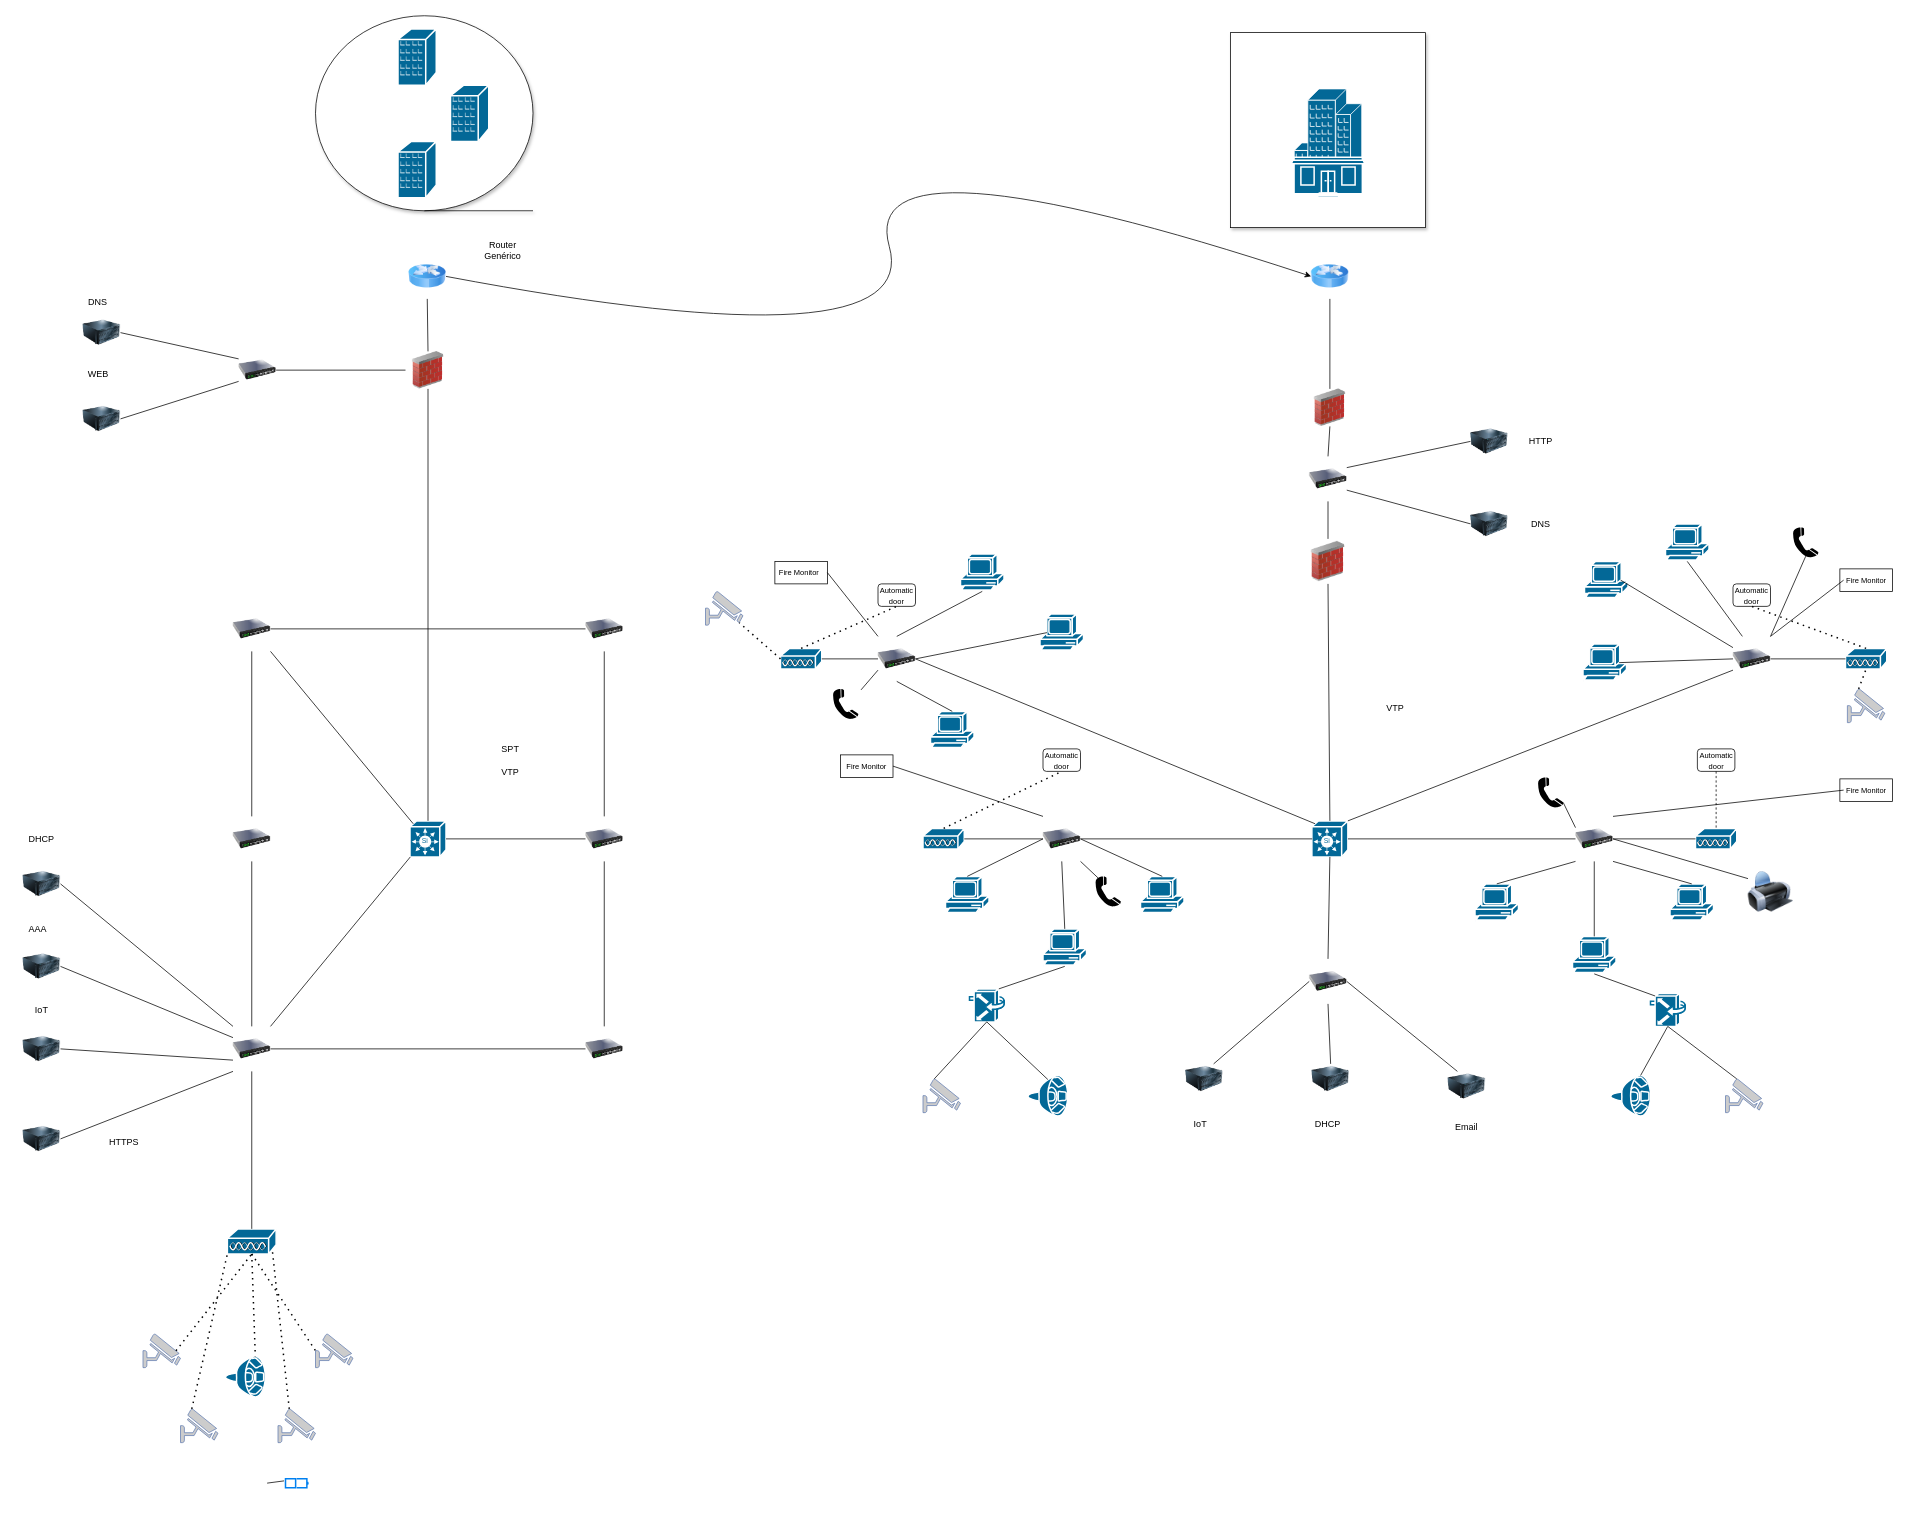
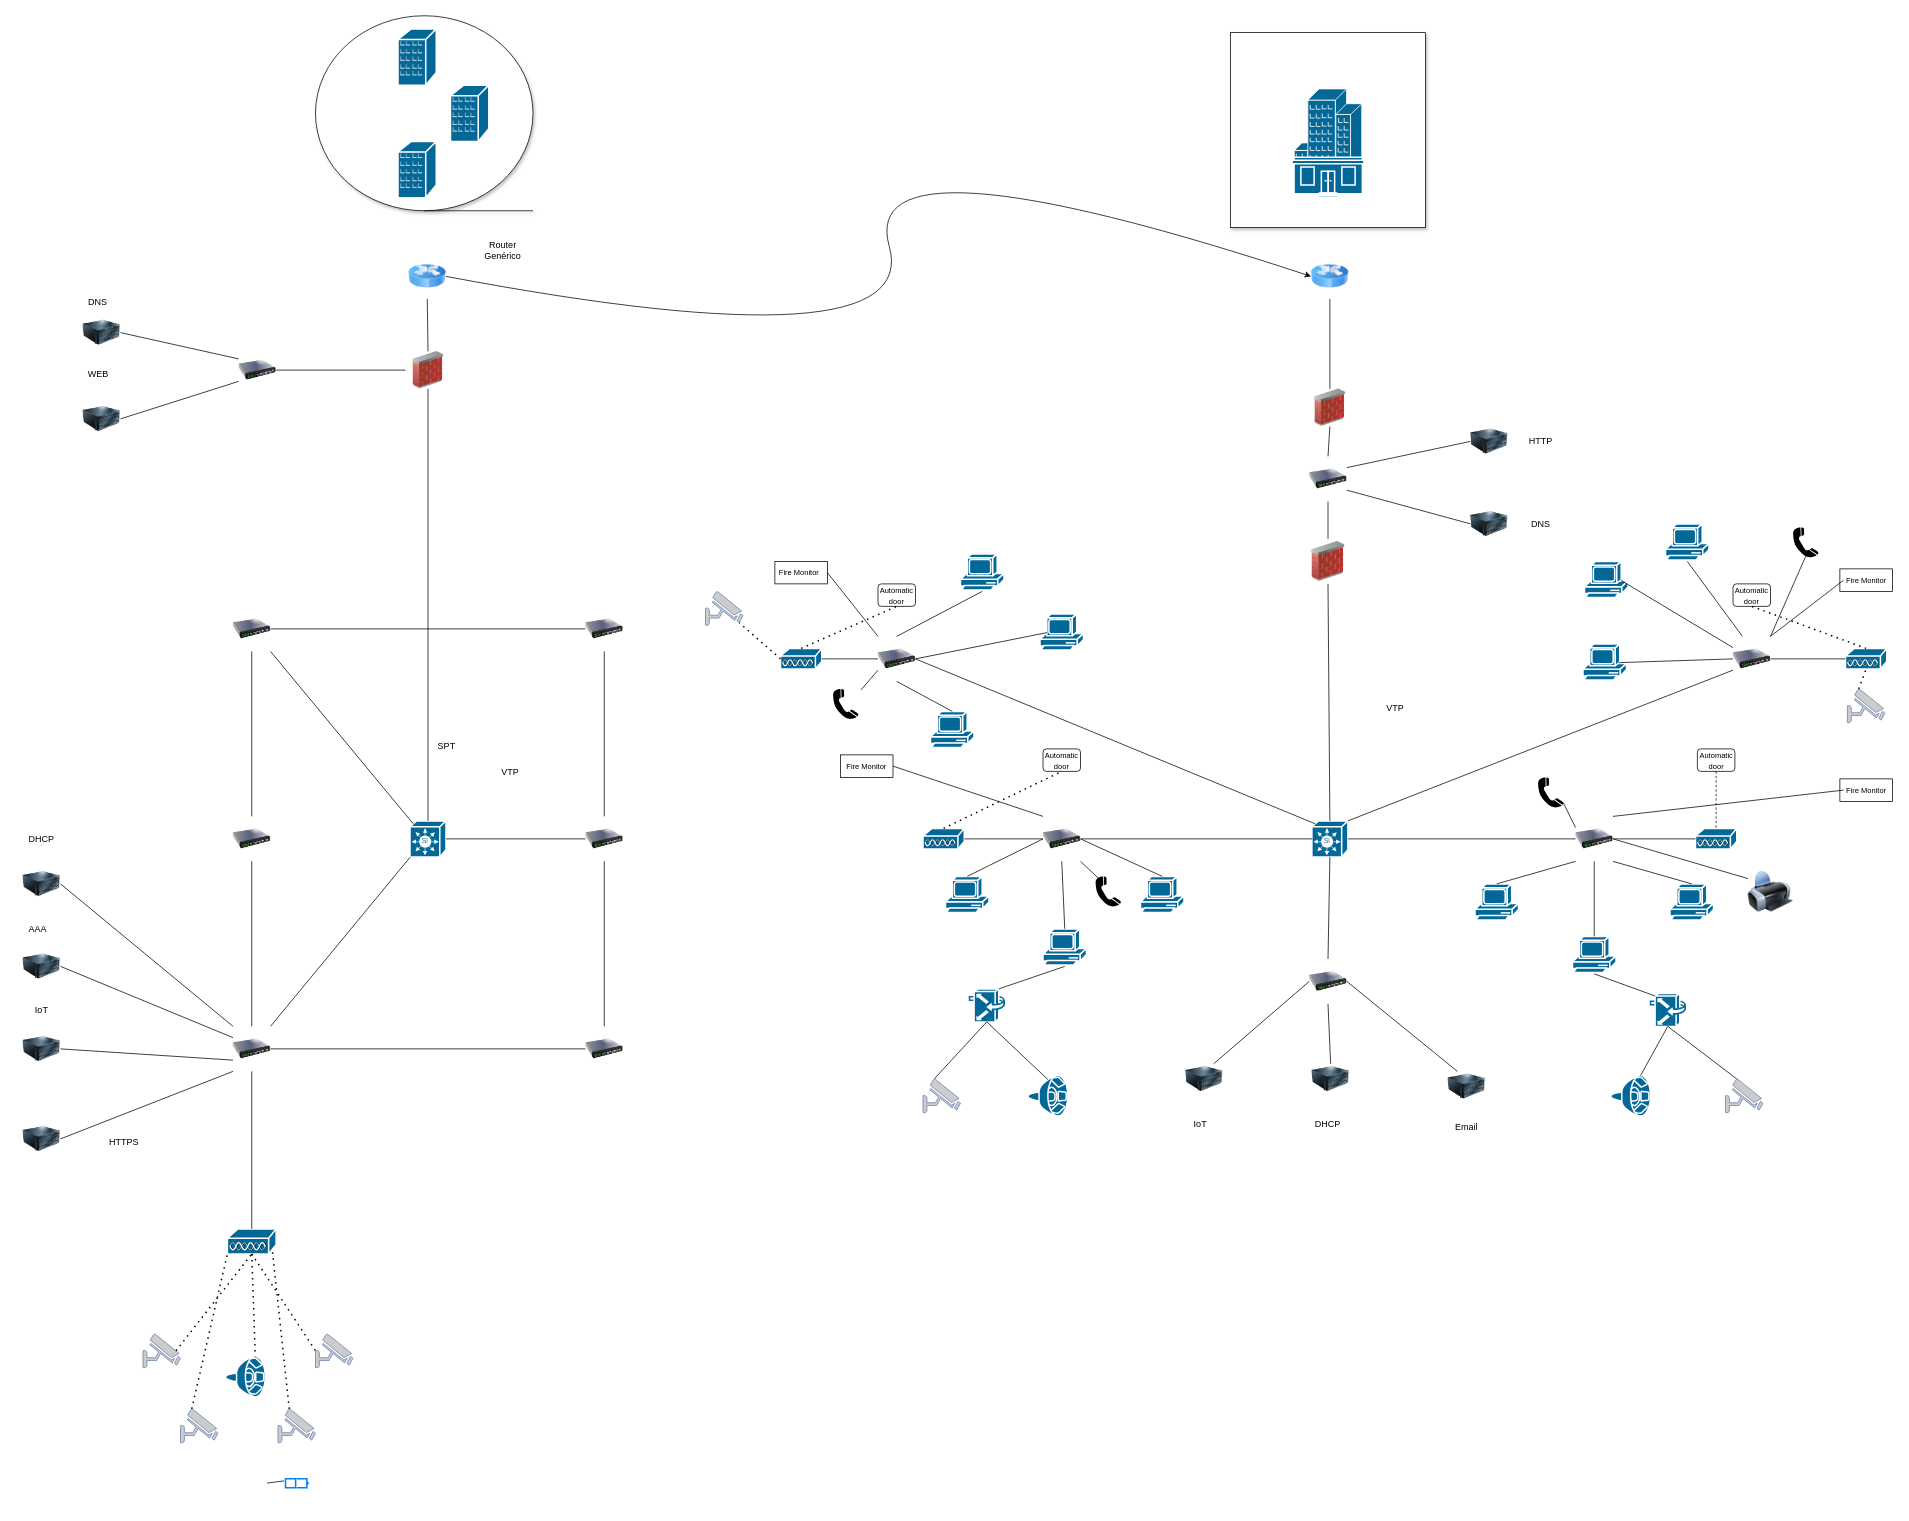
node "SPT": moved (510, 750) -> (447, 746)
